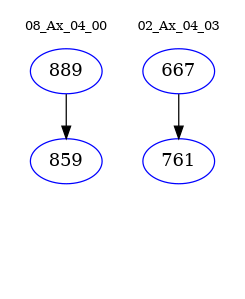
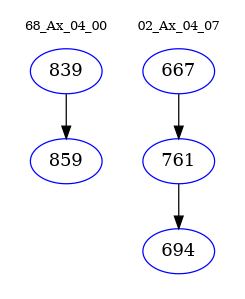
cluster "08_Ax_04_00": label "08_Ax_04_00" -> "68_Ax_04_00"
cluster "02_Ax_04_03": label "02_Ax_04_03" -> "02_Ax_04_07"
node "889": label "889" -> "839"
node "694": added
